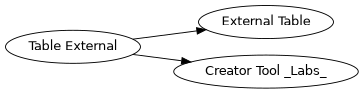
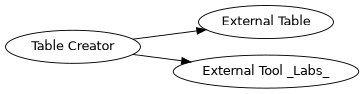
node "Table External": label "Table External" -> "Table Creator"
node "Creator Tool _Labs_": label "Creator Tool _Labs_" -> "External Tool _Labs_"
